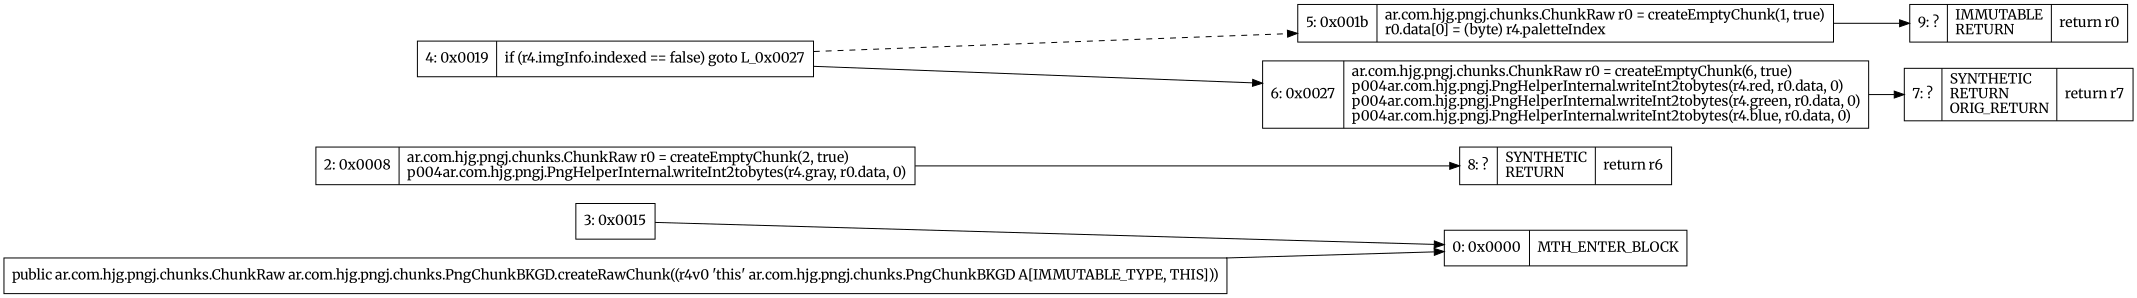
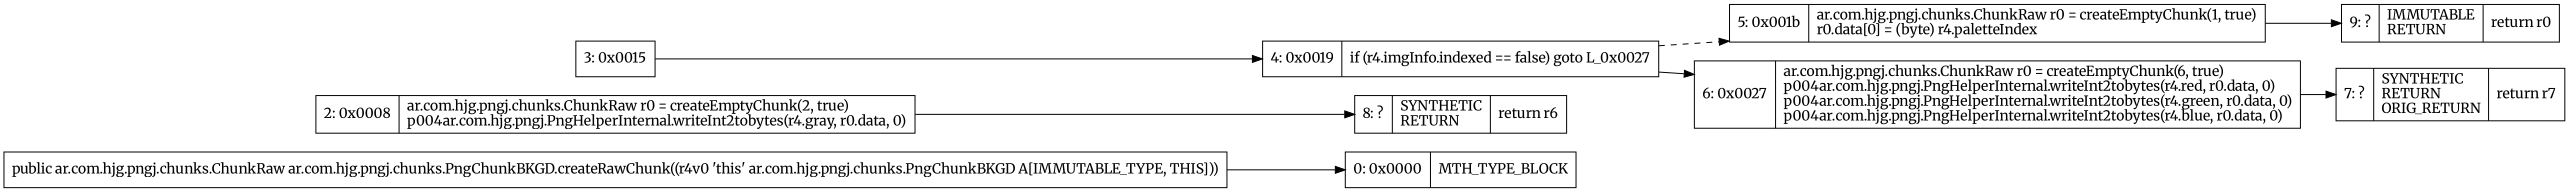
edge "3: 0x0015" -> "0: 0x0000": now "3: 0x0015" -> "4: 0x0019"
node "0: 0x0000": text "MTH_ENTER_BLOCK" -> "MTH_TYPE_BLOCK"
